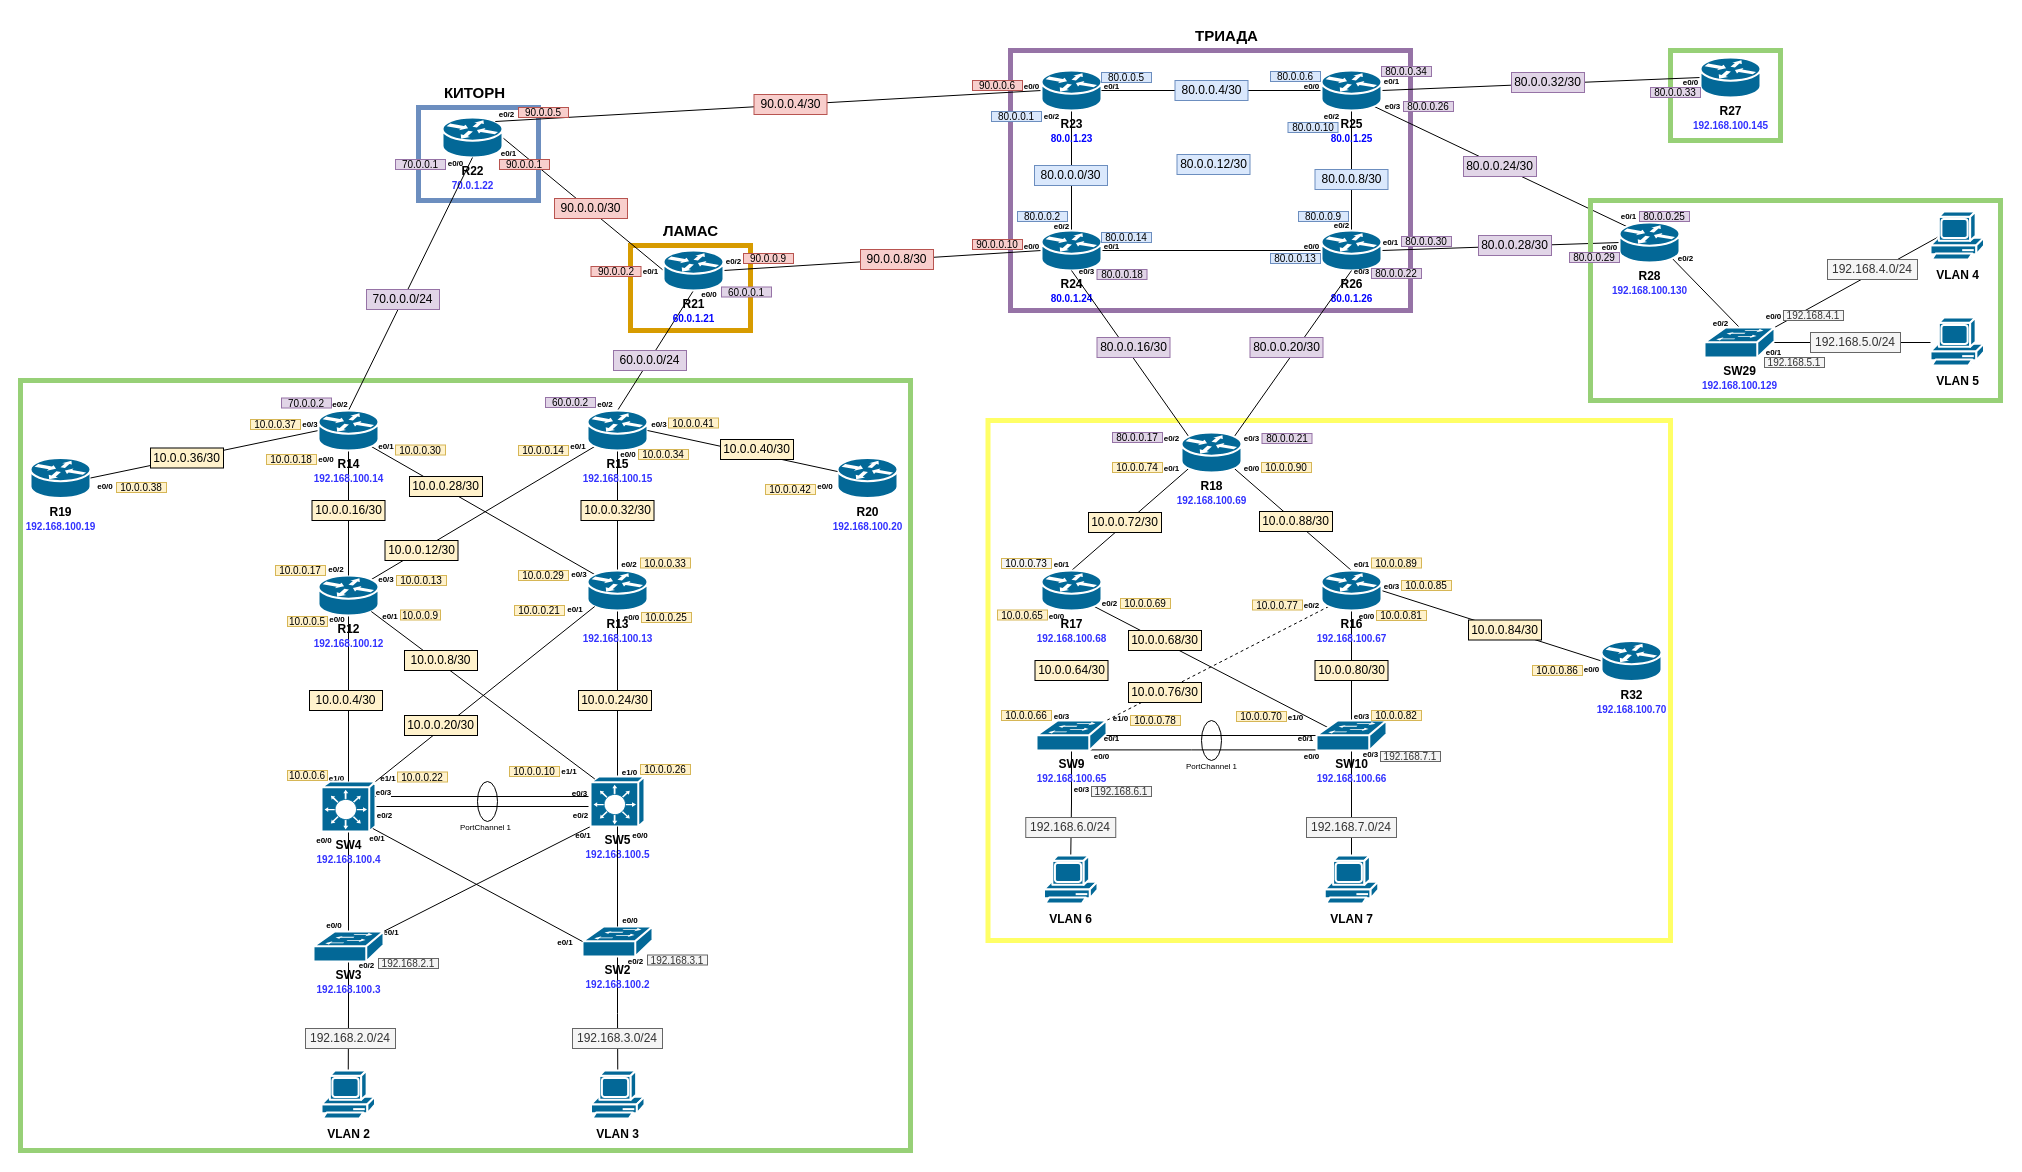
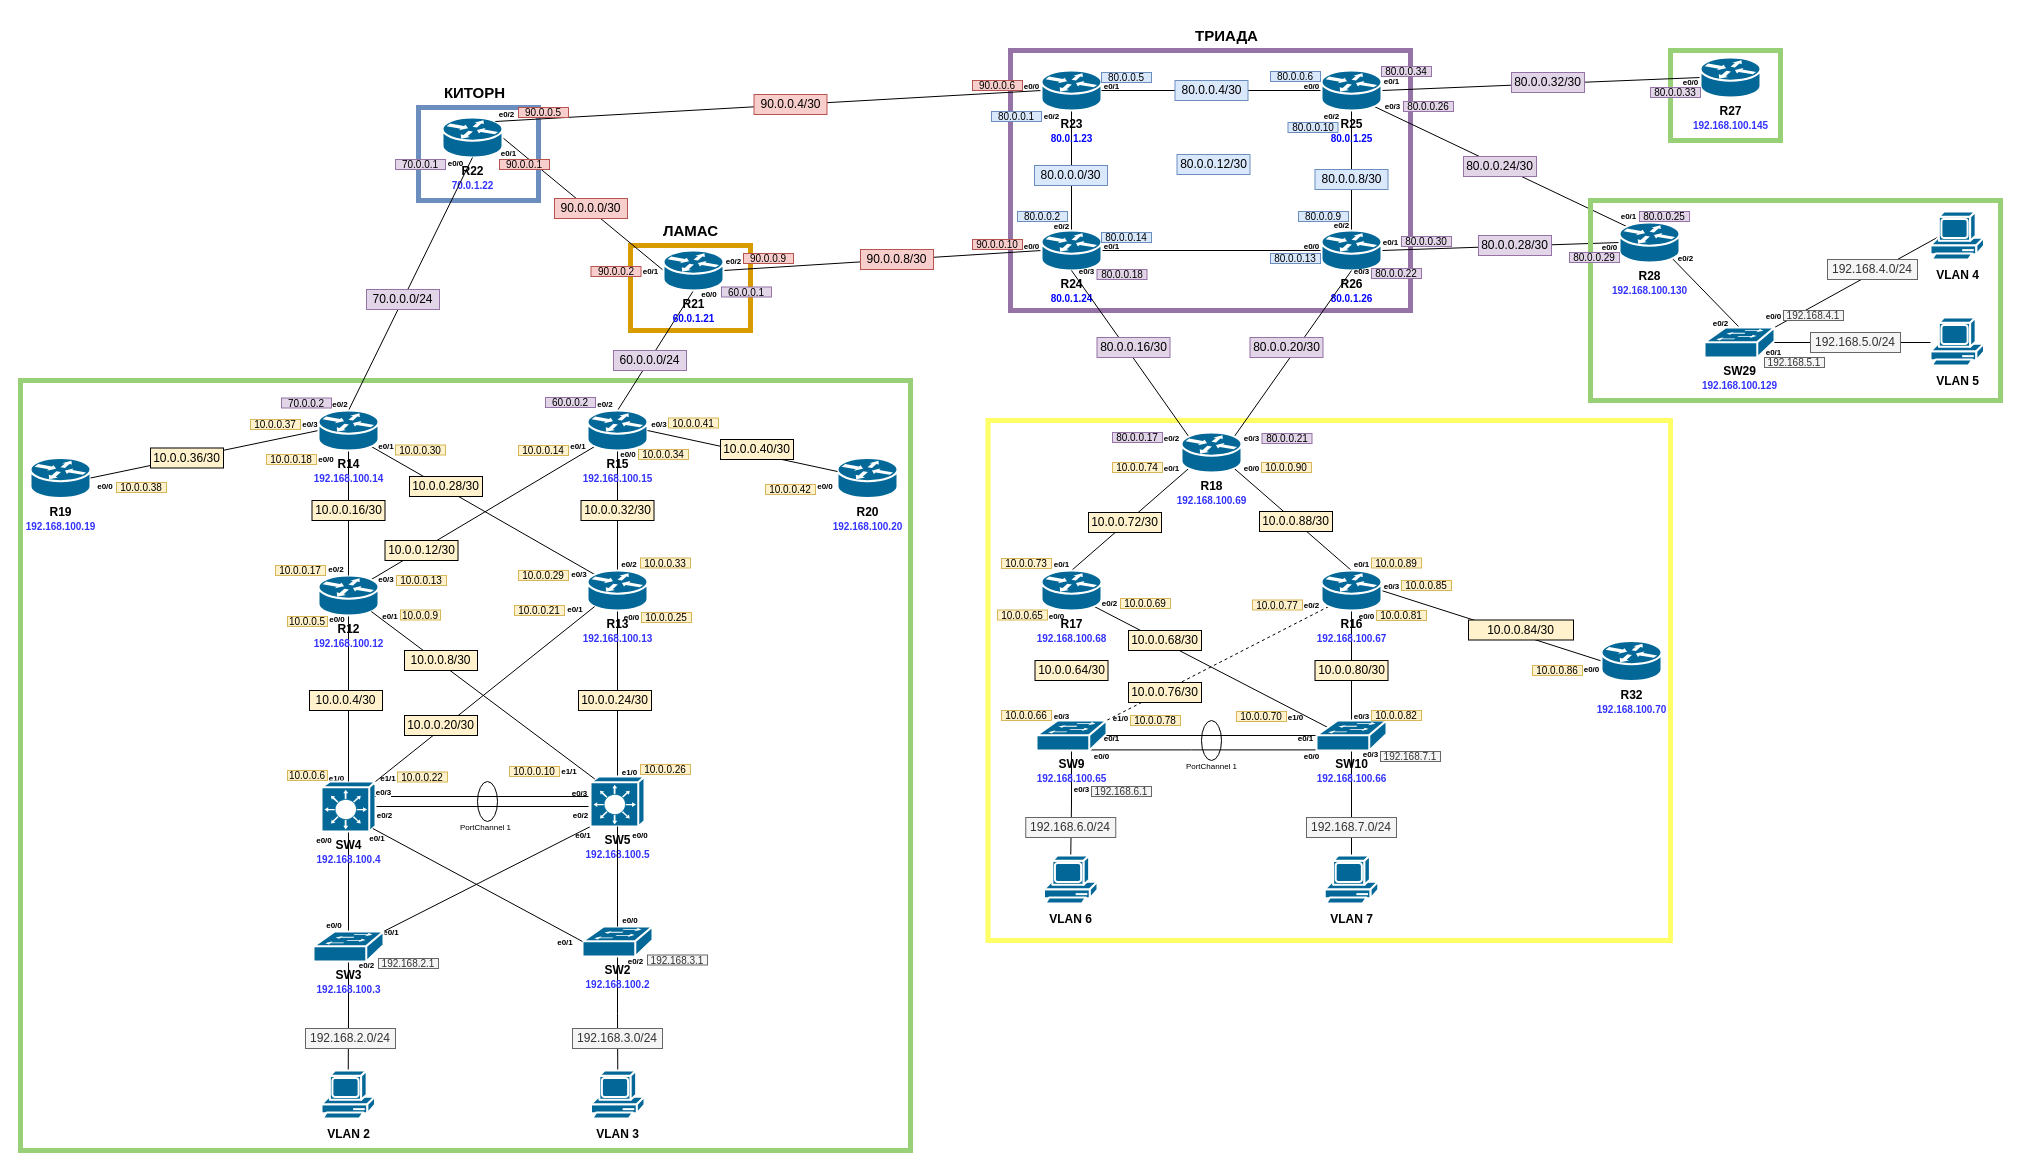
node "10.0.0.73": fillcolor #f5f5f5 -> #fff2cc
node "10.0.0.84/30": size 73x20 -> 105x20
